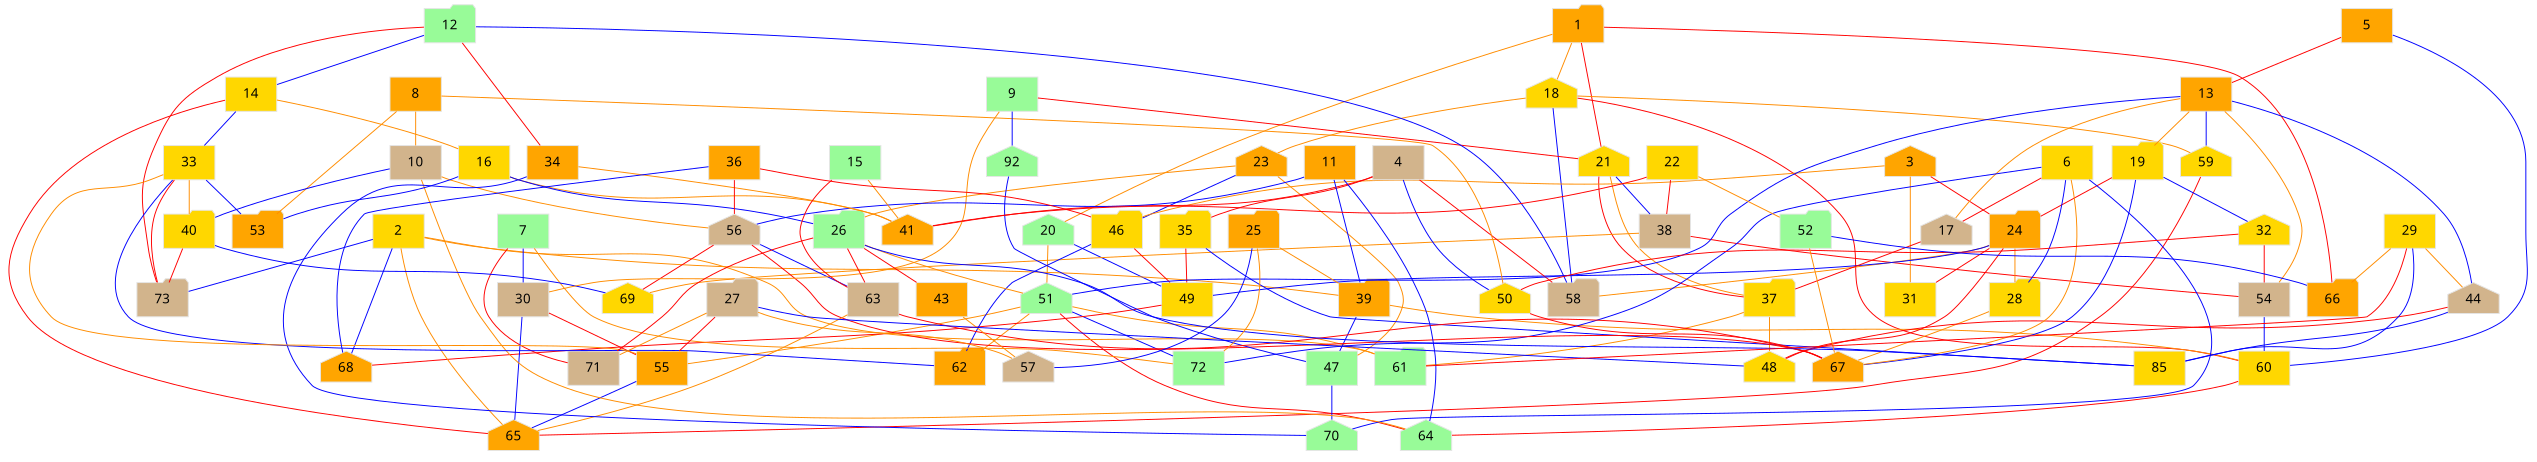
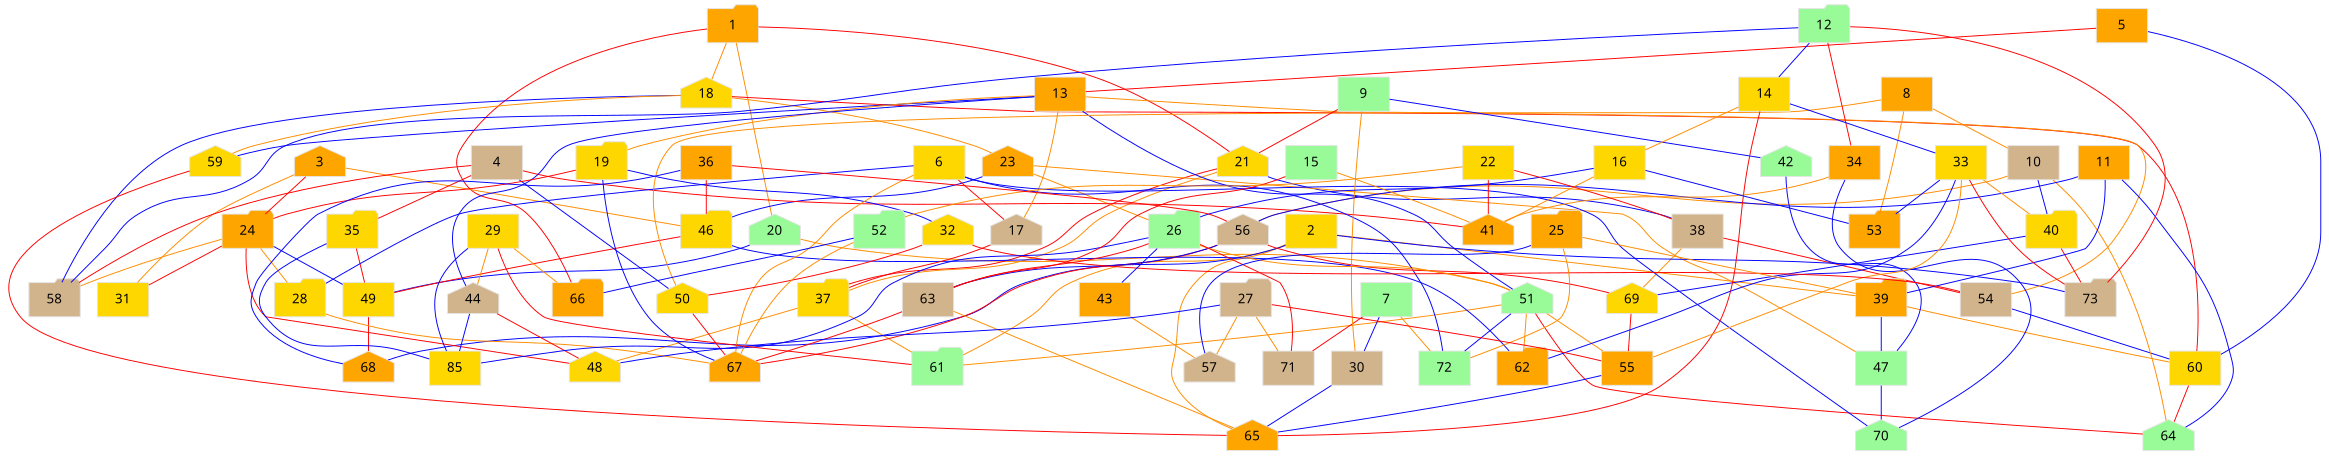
node "92": label "92" -> "42"
edge "26" -- "43": color red -> blue
edge "30" -- "55": now "69" -- "55"
